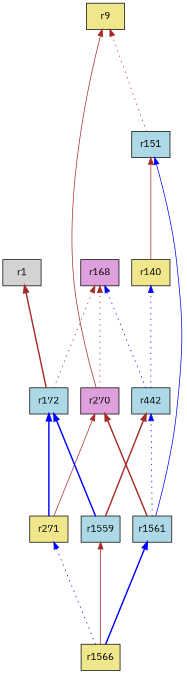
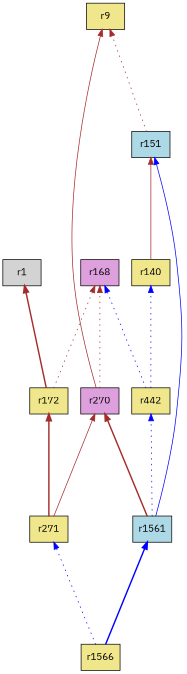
node "r172": fillcolor lightblue -> khaki
node "r442": fillcolor lightblue -> khaki
edge "r271" -> "r172": color blue -> brown
node "r1559": removed
